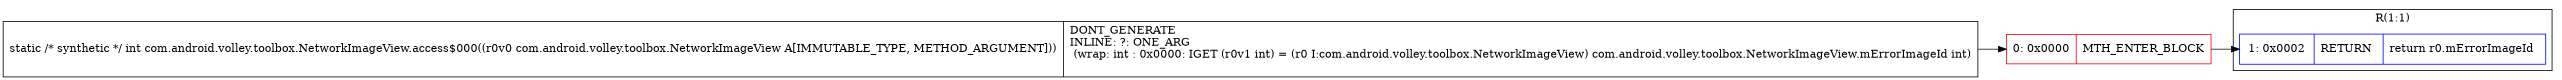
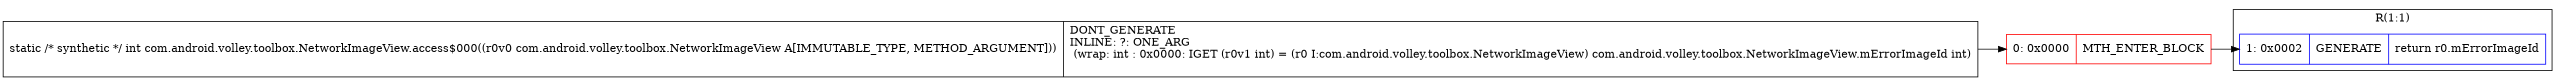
node "1: 0x0002": text "RETURN" -> "GENERATE"
